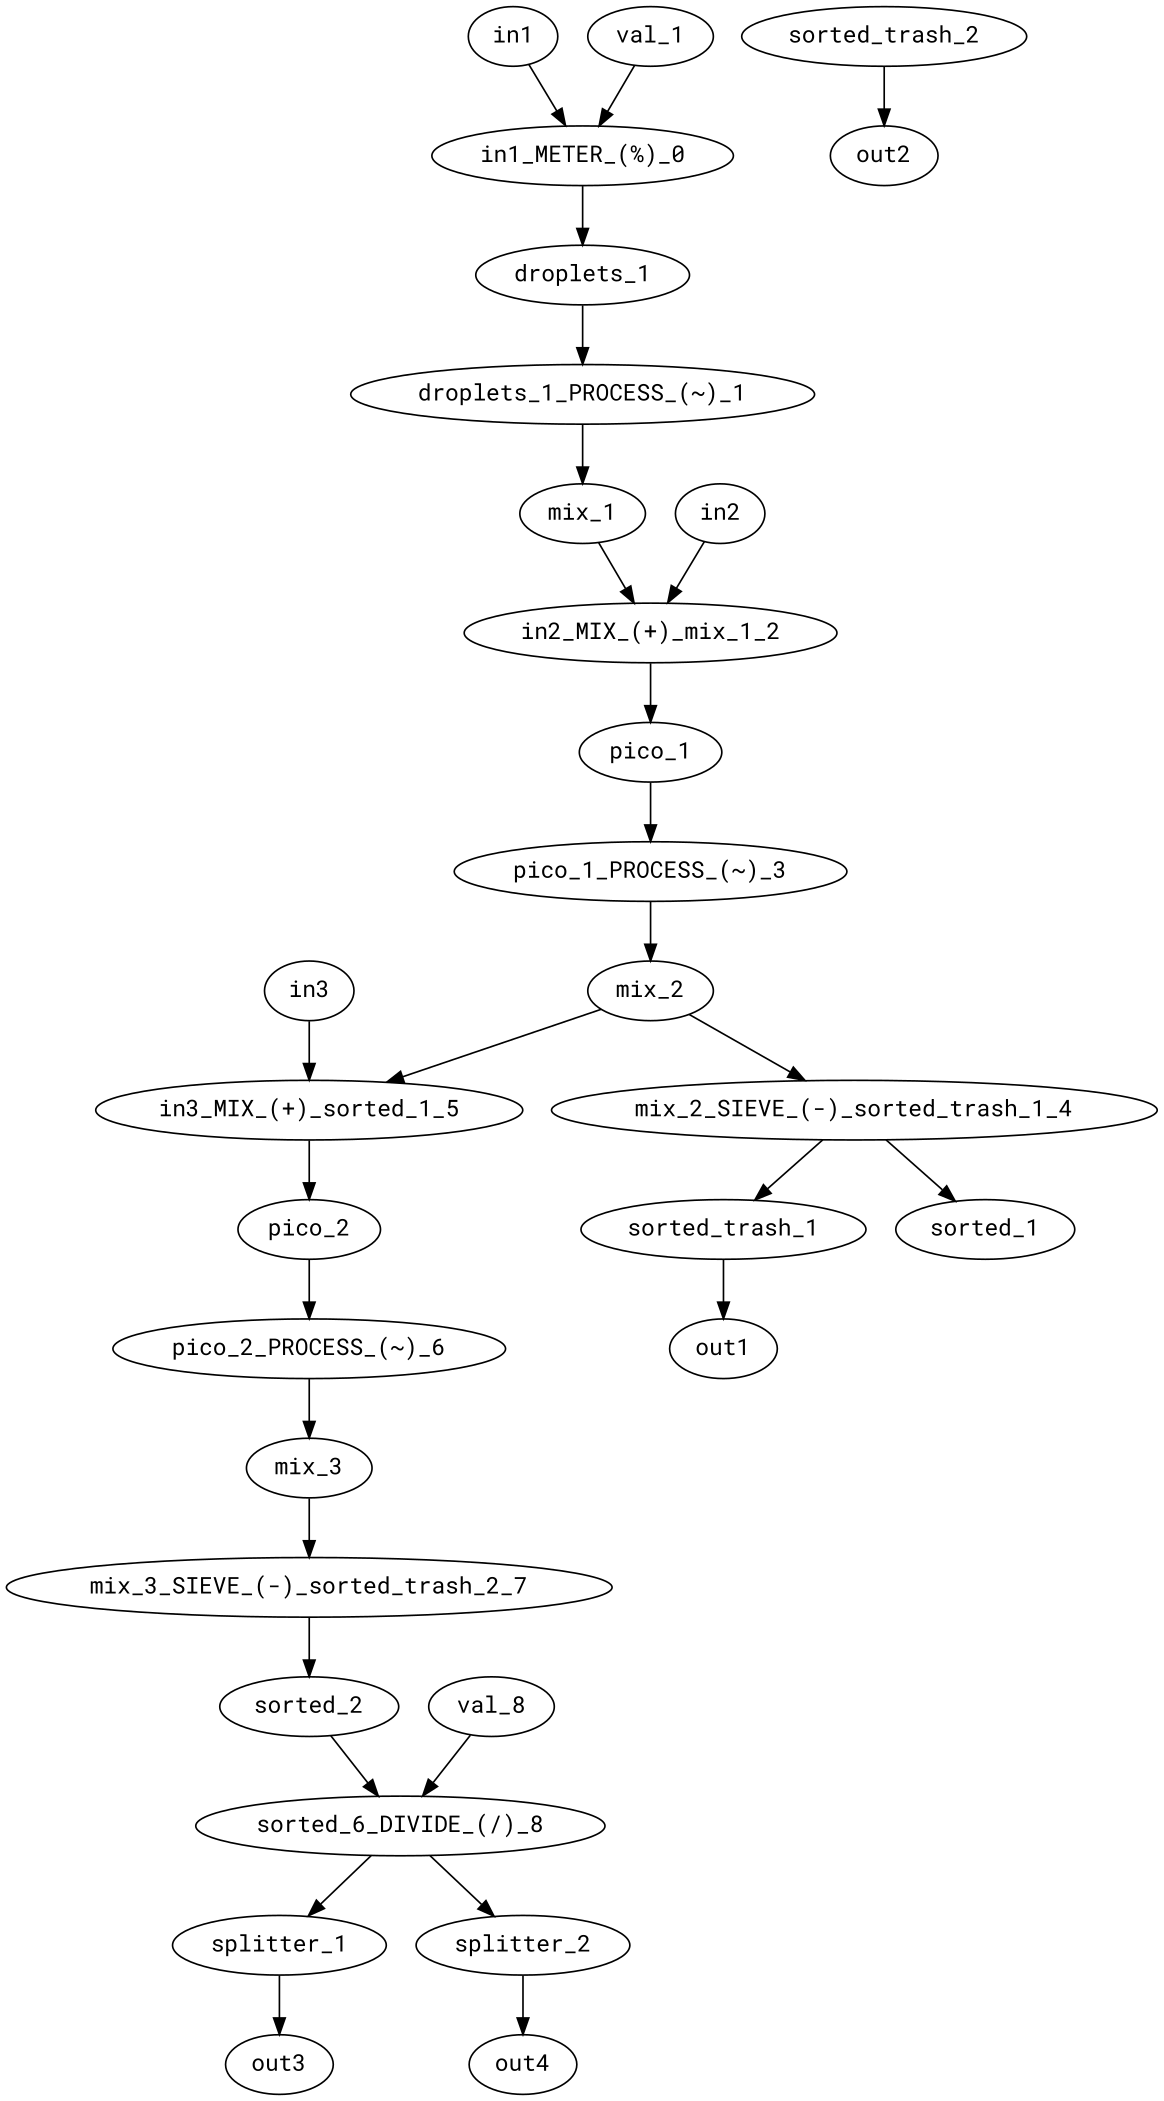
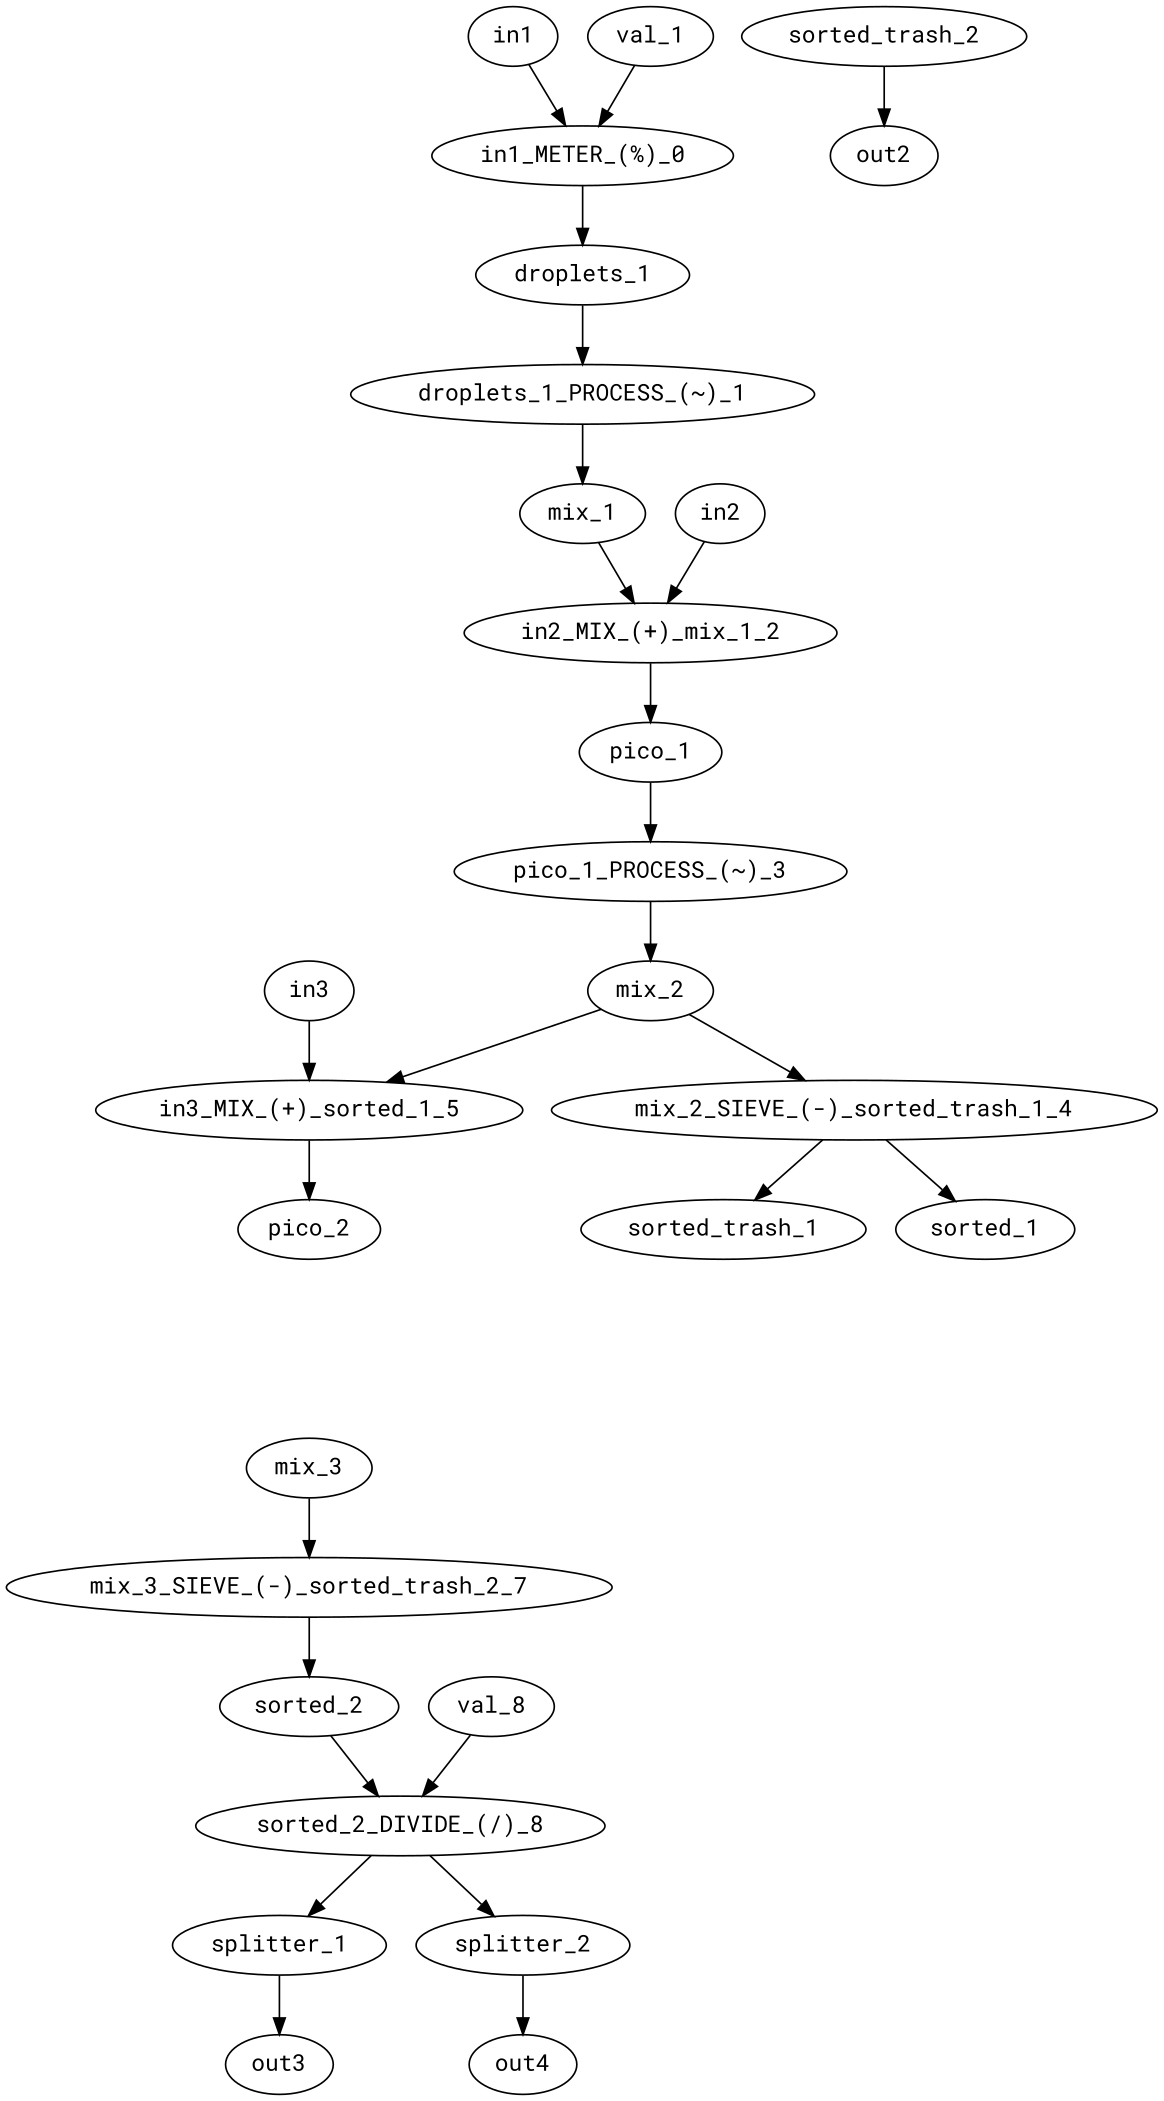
node "pico_2_PROCESS_(~)_6": removed
node "out1": removed
node "sorted_6_DIVIDE_(/)_8": label "sorted_6_DIVIDE_(/)_8" -> "sorted_2_DIVIDE_(/)_8"
